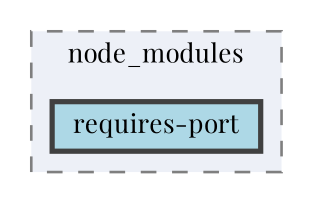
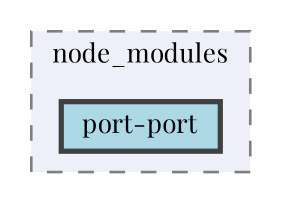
node "requires-port": label "requires-port" -> "port-port"
